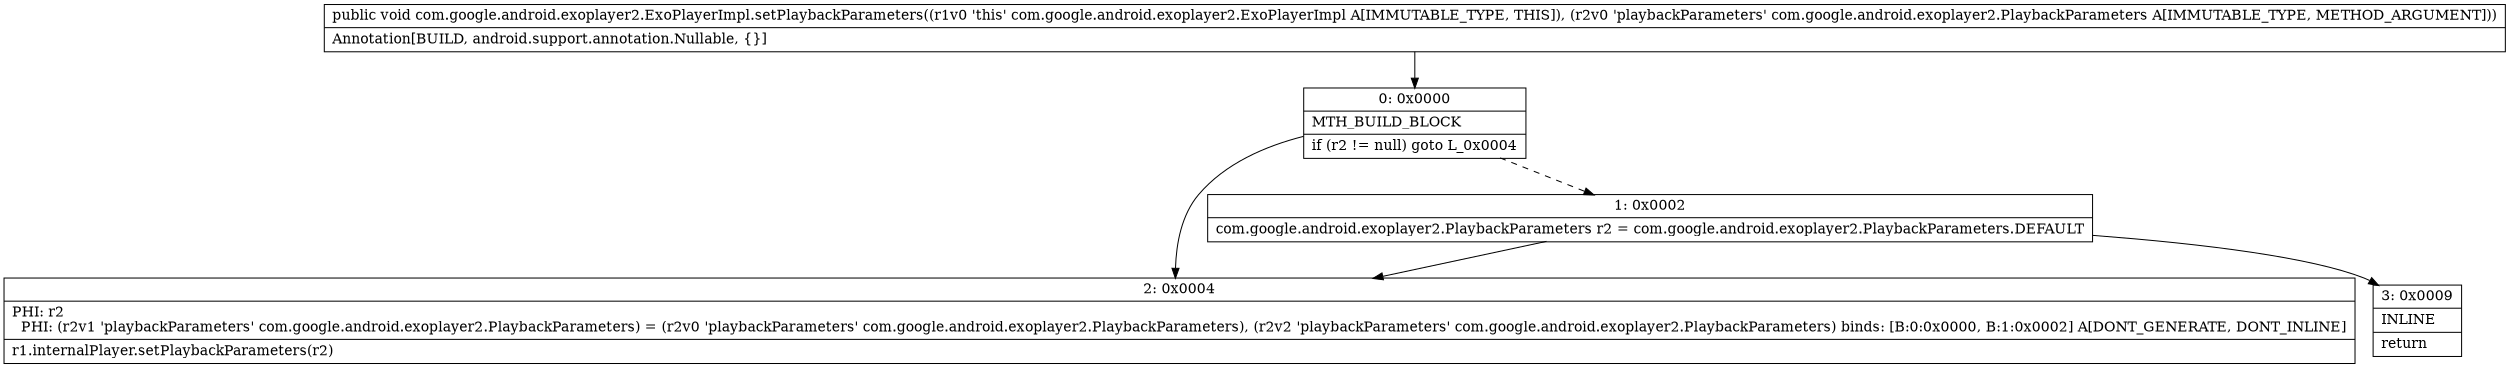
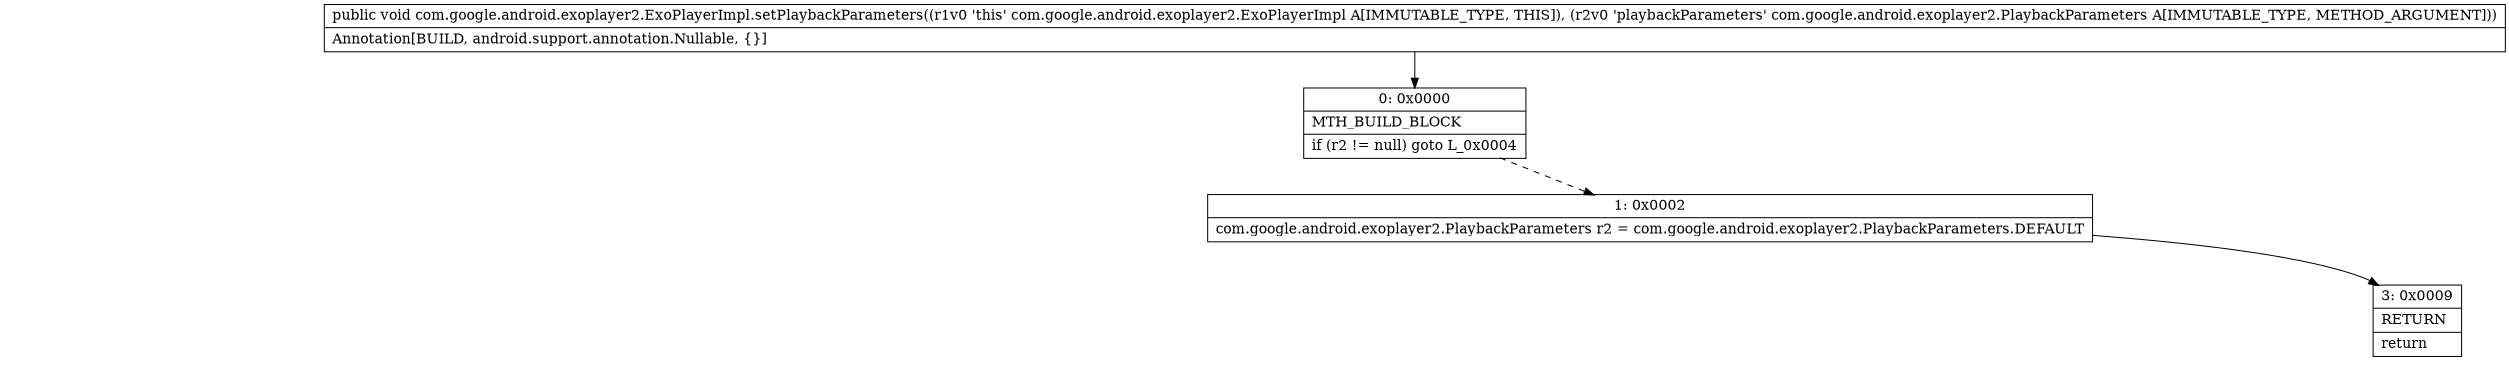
node "3: 0x0009": text "INLINE" -> "RETURN"
node "2: 0x0004": removed
